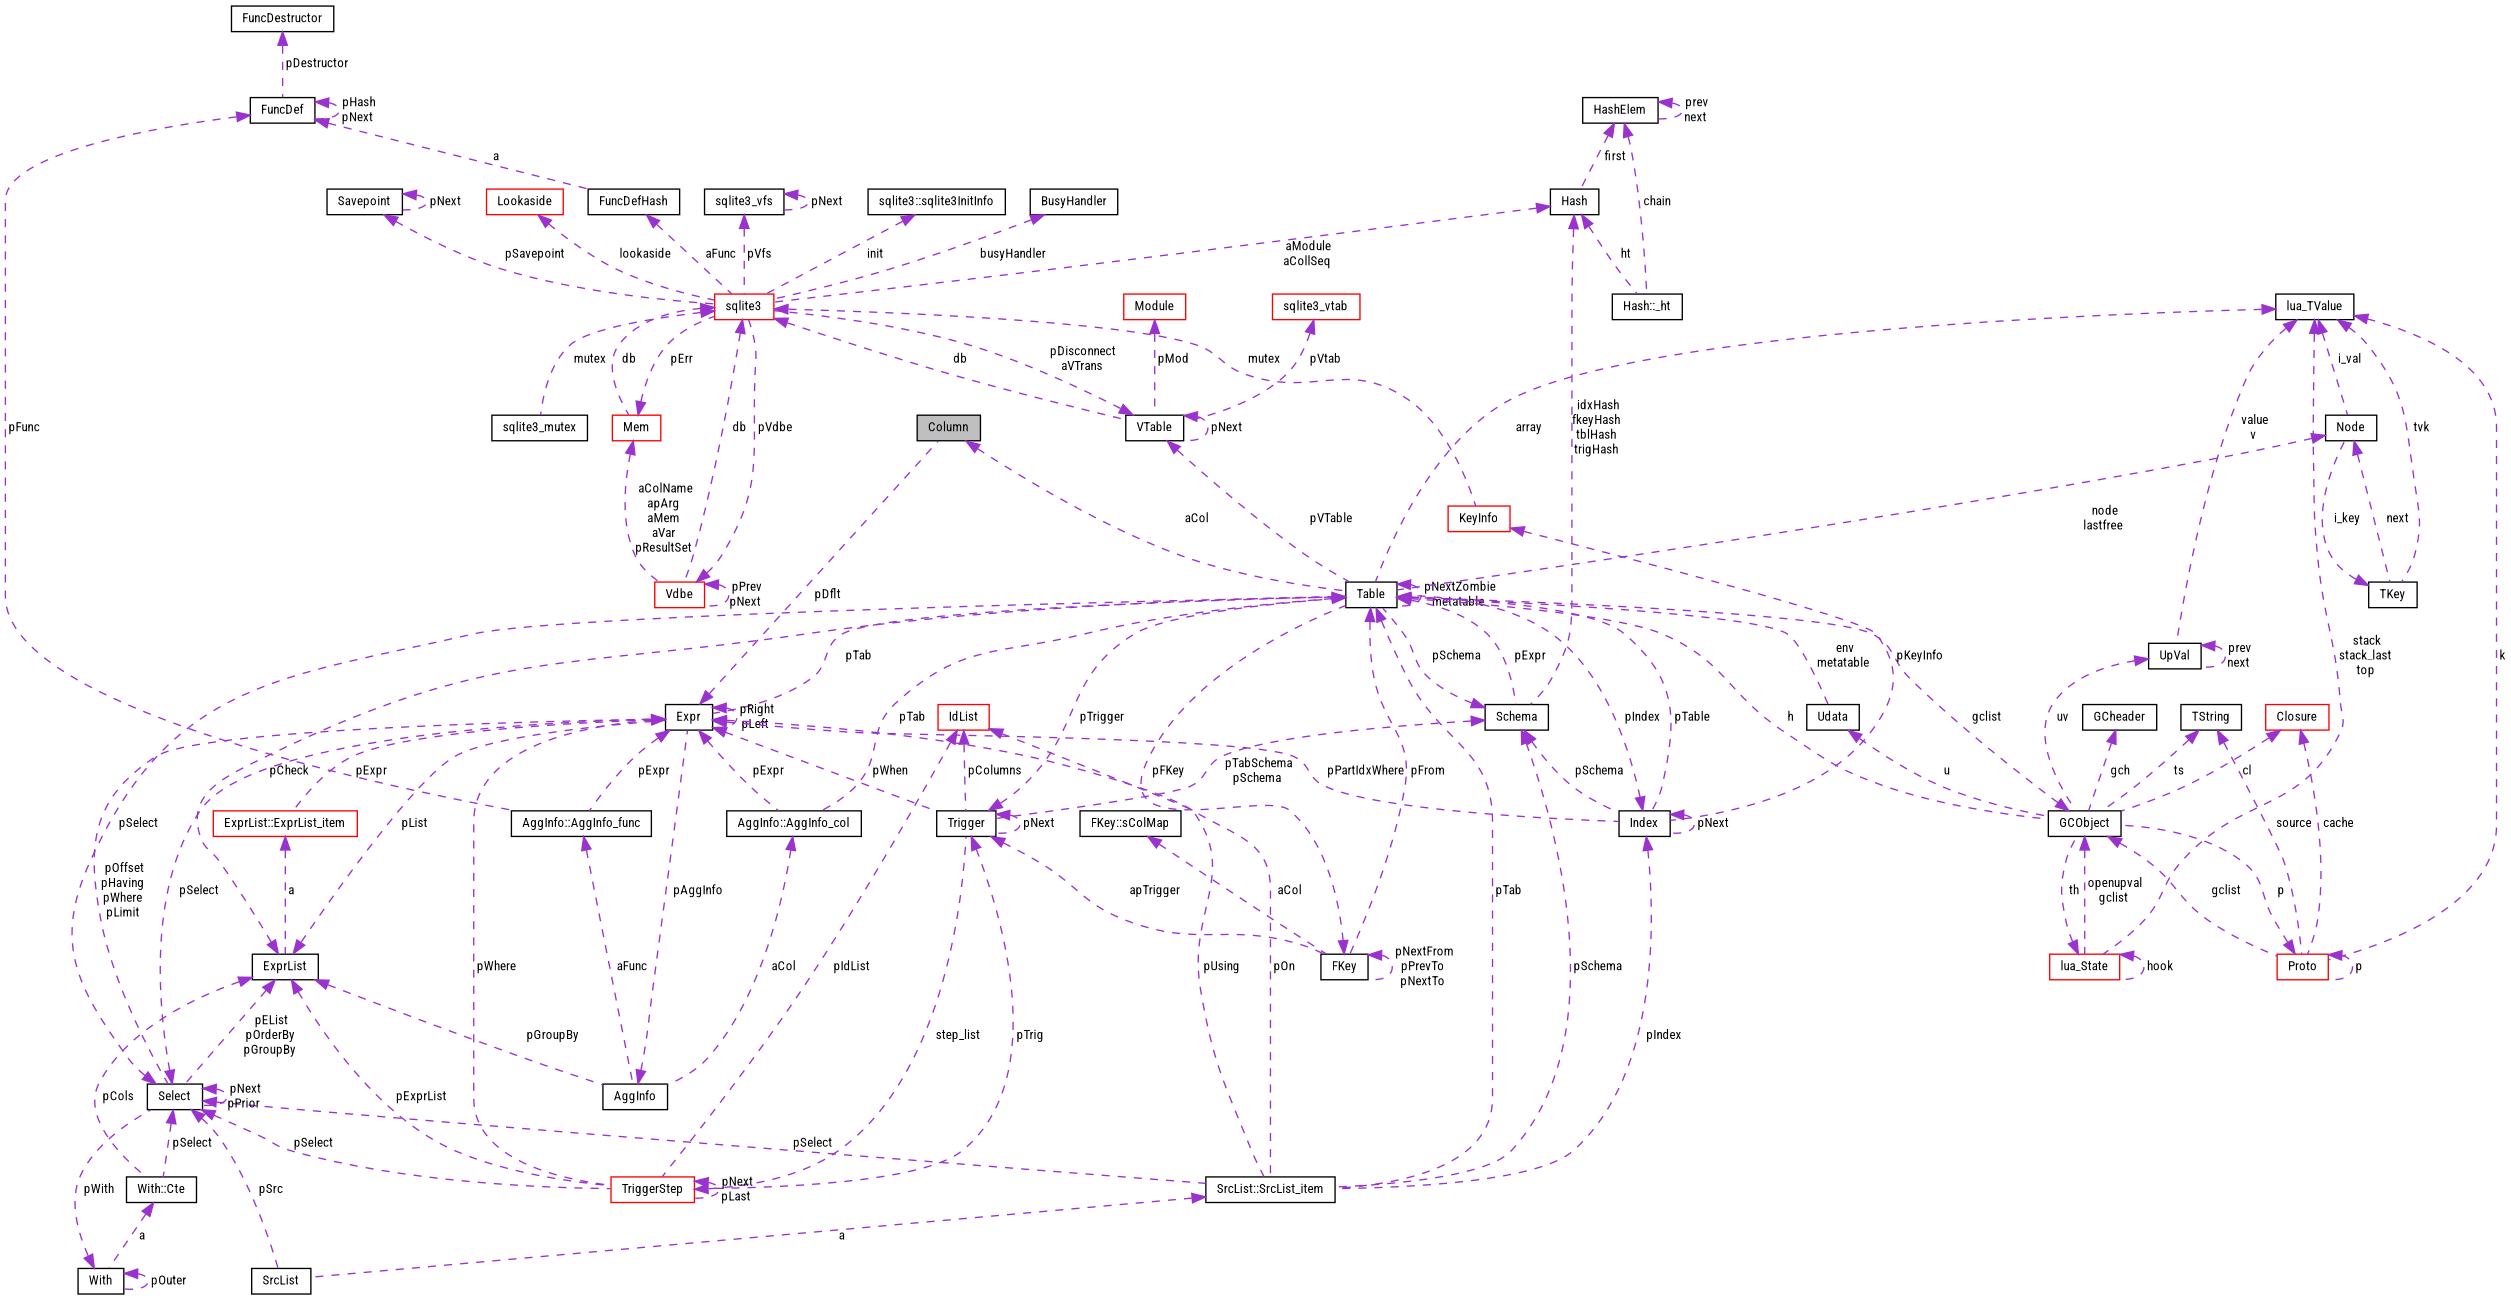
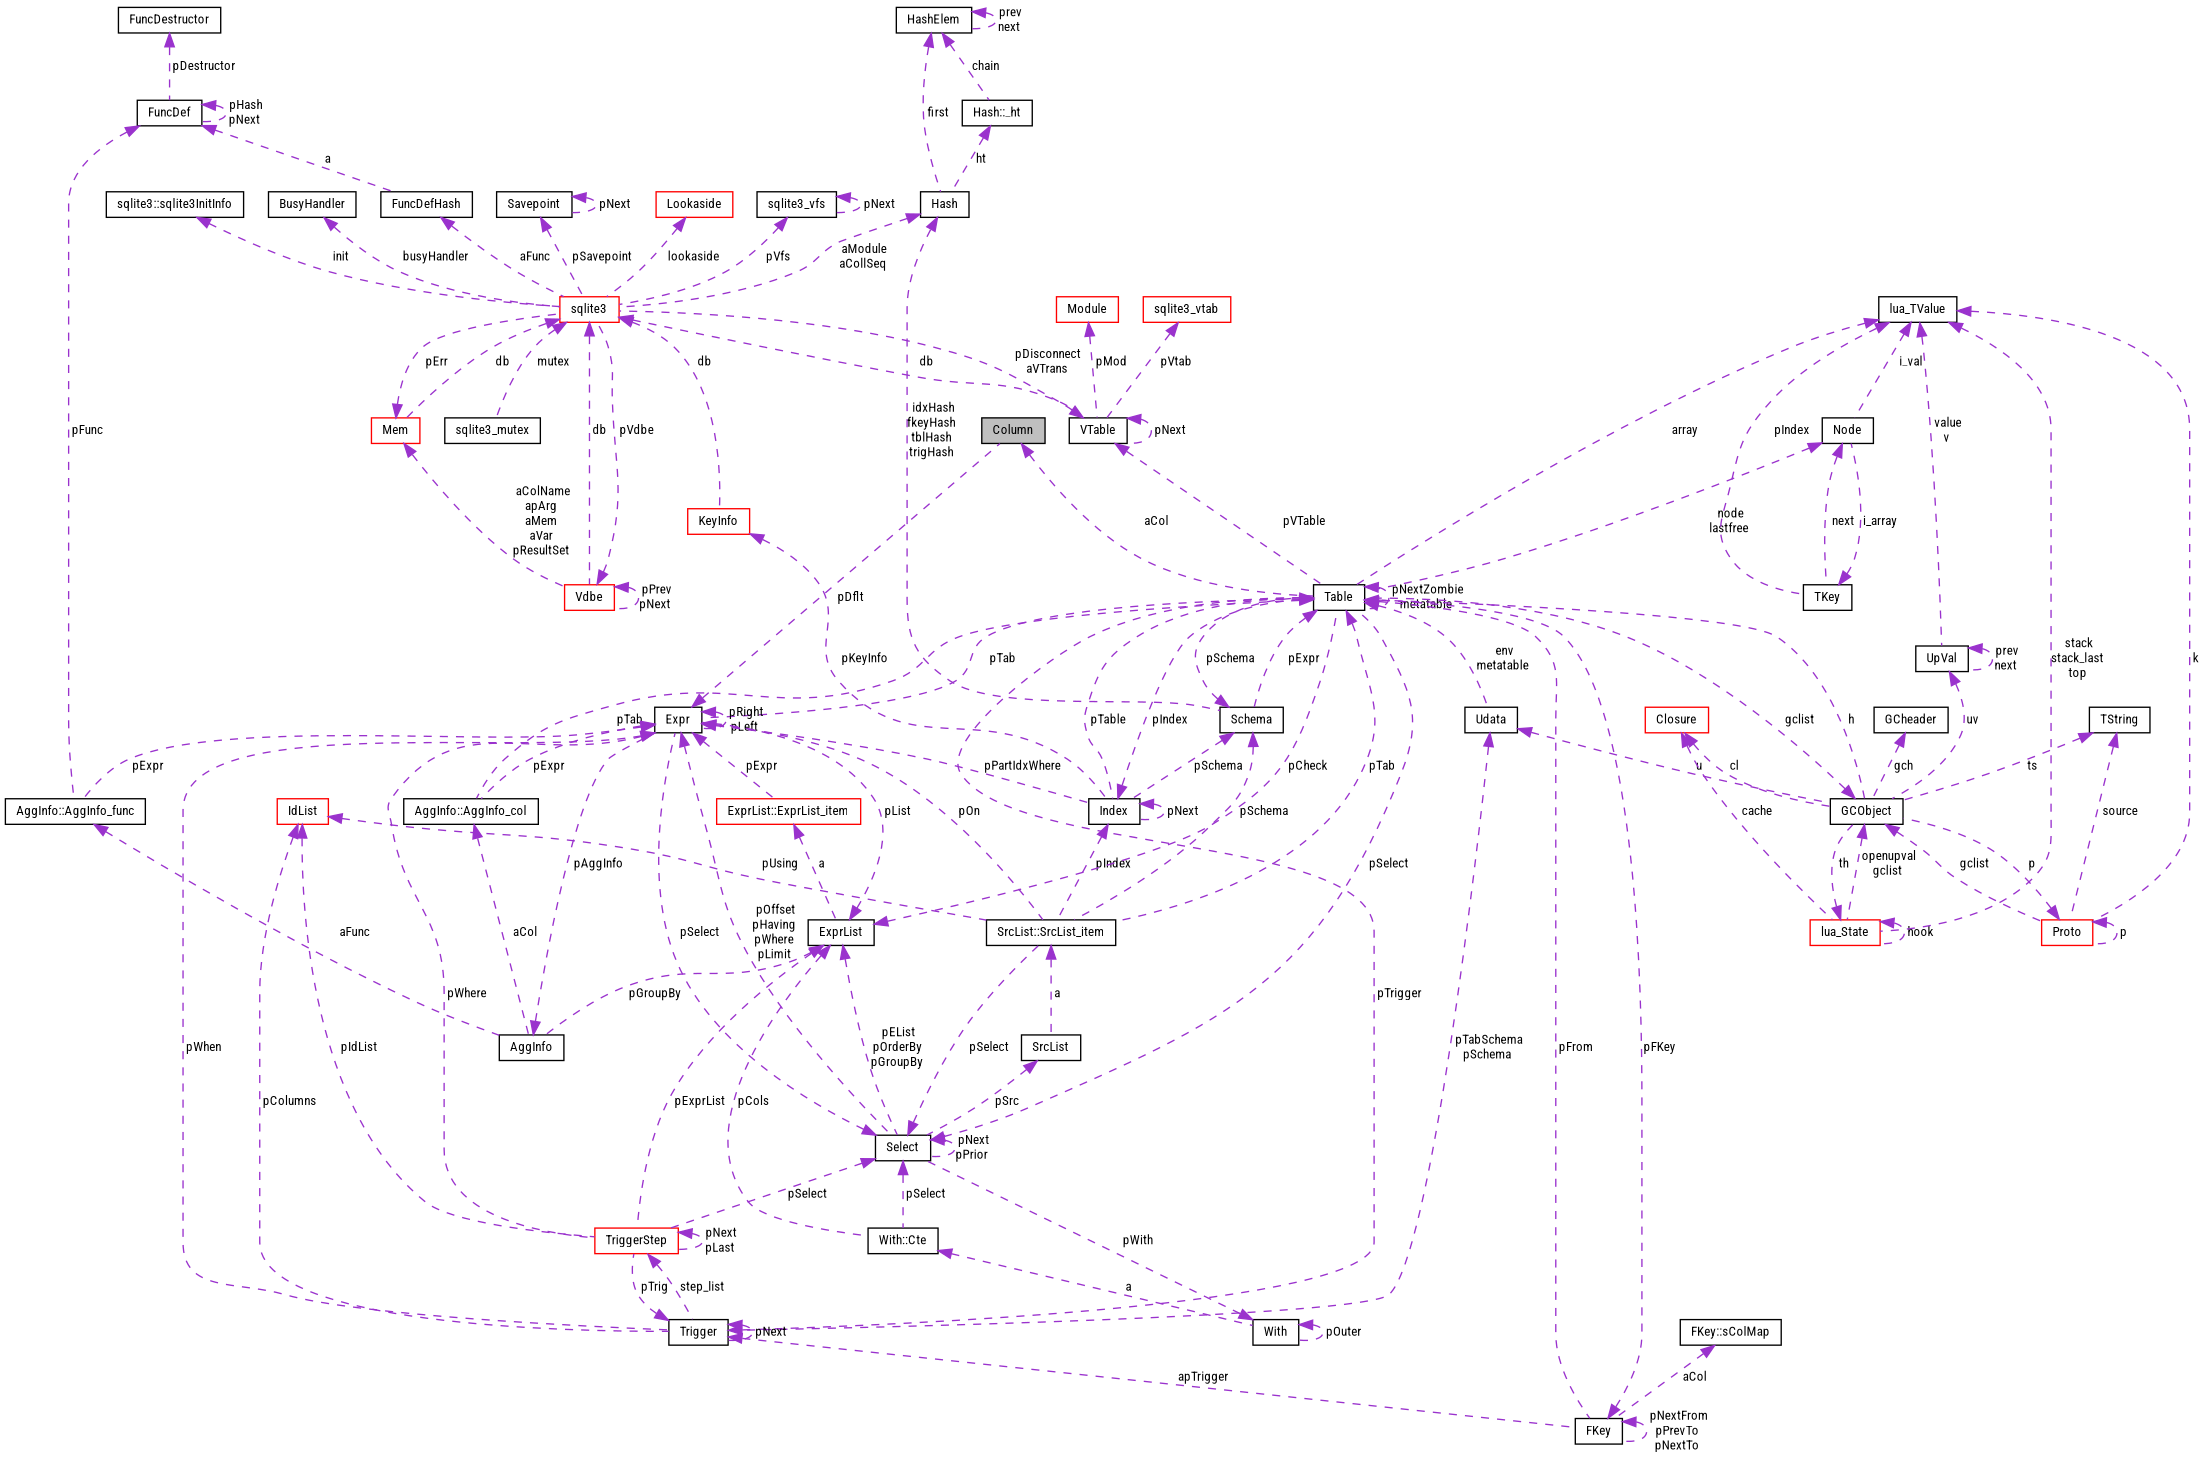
edge "Hash::_ht" -> "Hash": reversed
edge "KeyInfo" -> "sqlite3": label " mutex" -> " db"
edge "TKey" -> "lua_TValue": label " tvk" -> " pIndex"
edge "Node" -> "TKey": label " i_key" -> " i_array"
edge "Trigger" -> "Schema": now "Trigger" -> "Udata"
edge "Proto" -> "Closure": now "lua_State" -> "Closure"
edge "SrcList" -> "Select": reversed
